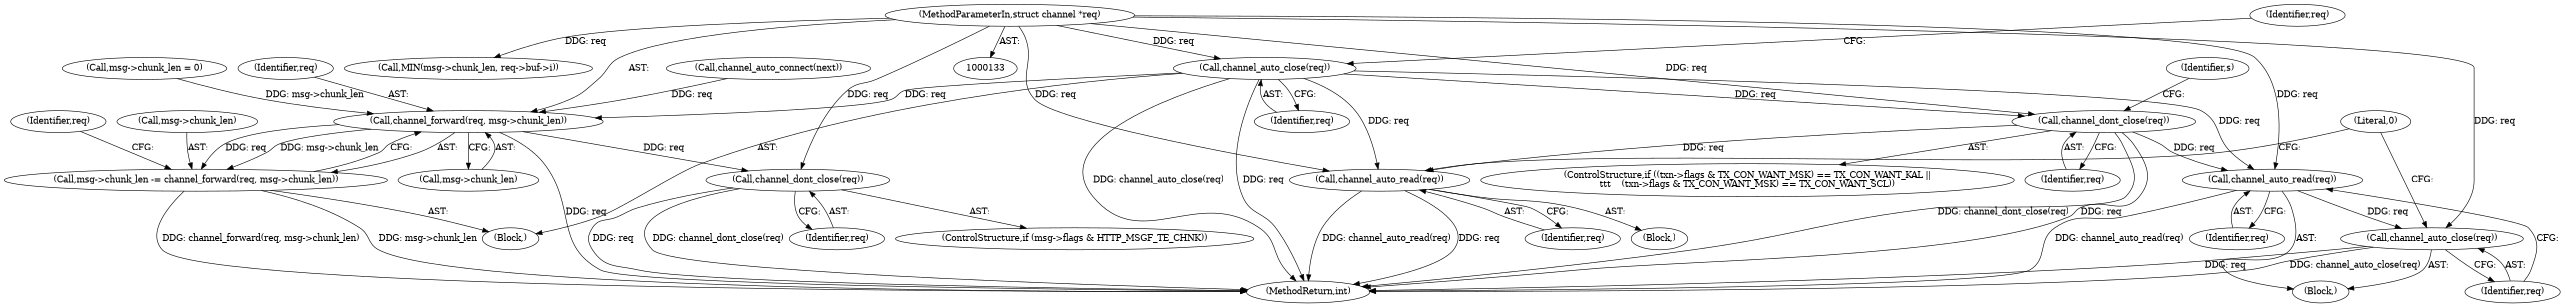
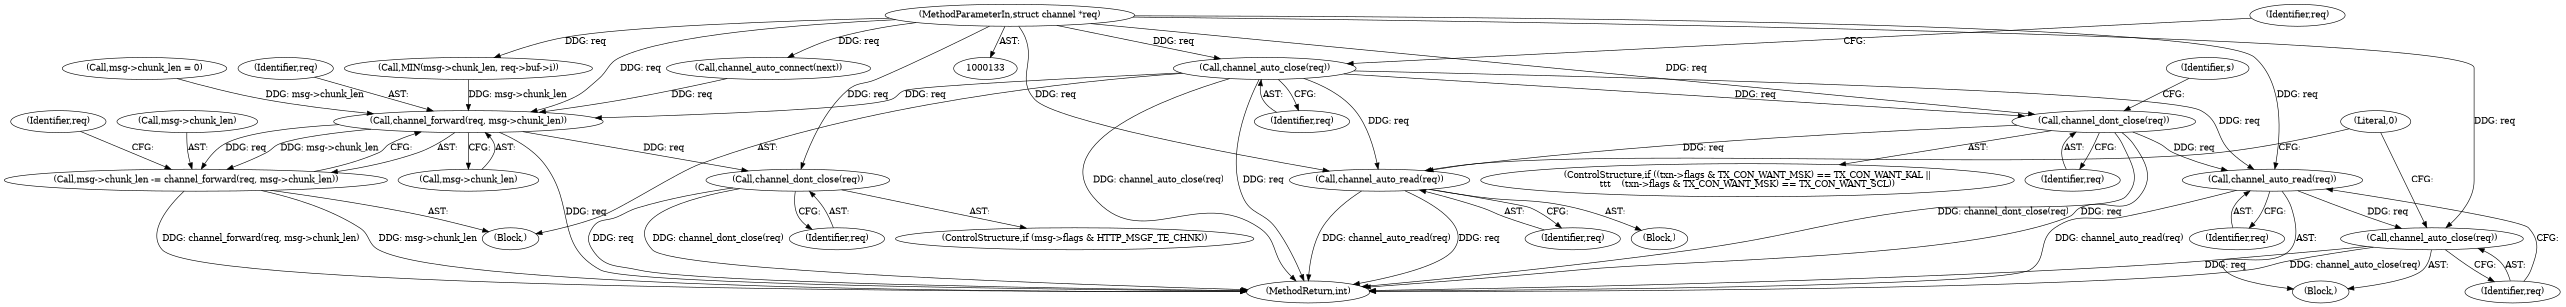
edge "(MethodParameterIn,struct channel *req)" -> "(Call,channel_auto_connect(next))": added, label "DDG: req"
edge "(MethodParameterIn,struct channel *req)" -> "(Call,channel_forward(req, msg->chunk_len))": label "AST: " -> "DDG: req"
edge "(Call,MIN(msg->chunk_len, req->buf->i))" -> "(Call,channel_forward(req, msg->chunk_len))": added, label "DDG: msg->chunk_len"
